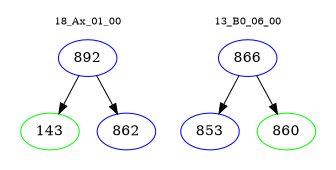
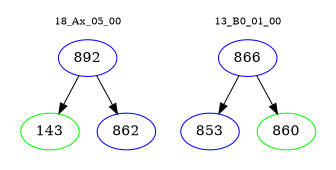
cluster "18_Ax_01_00": label "18_Ax_01_00" -> "18_Ax_05_00"
cluster "13_B0_06_00": label "13_B0_06_00" -> "13_B0_01_00"
